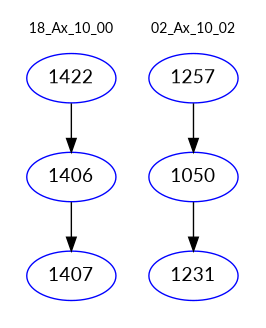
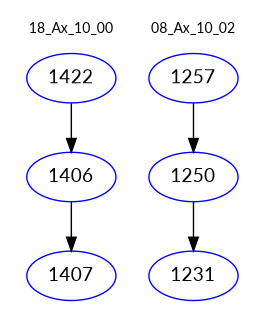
cluster "02_Ax_10_02": label "02_Ax_10_02" -> "08_Ax_10_02"
node "1050": label "1050" -> "1250"
